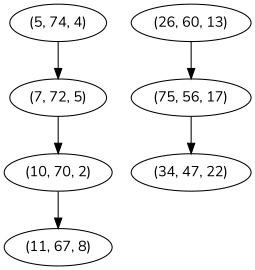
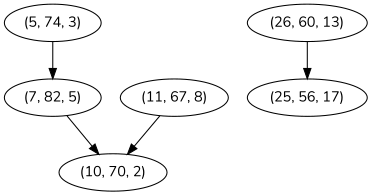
node "(5, 74, 4)": label "(5, 74, 4)" -> "(5, 74, 3)"
node "(7, 72, 5)": label "(7, 72, 5)" -> "(7, 82, 5)"
node "(75, 56, 17)": label "(75, 56, 17)" -> "(25, 56, 17)"
node "(34, 47, 22)": removed
edge "(10, 70, 2)" -> "(11, 67, 8)": reversed
